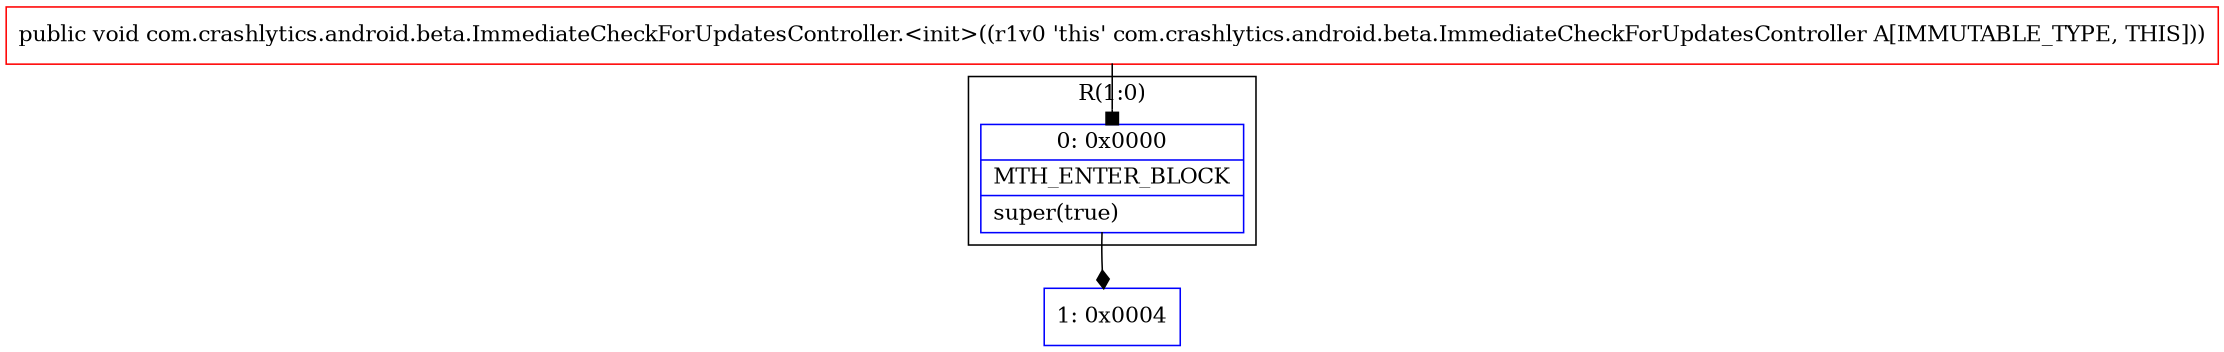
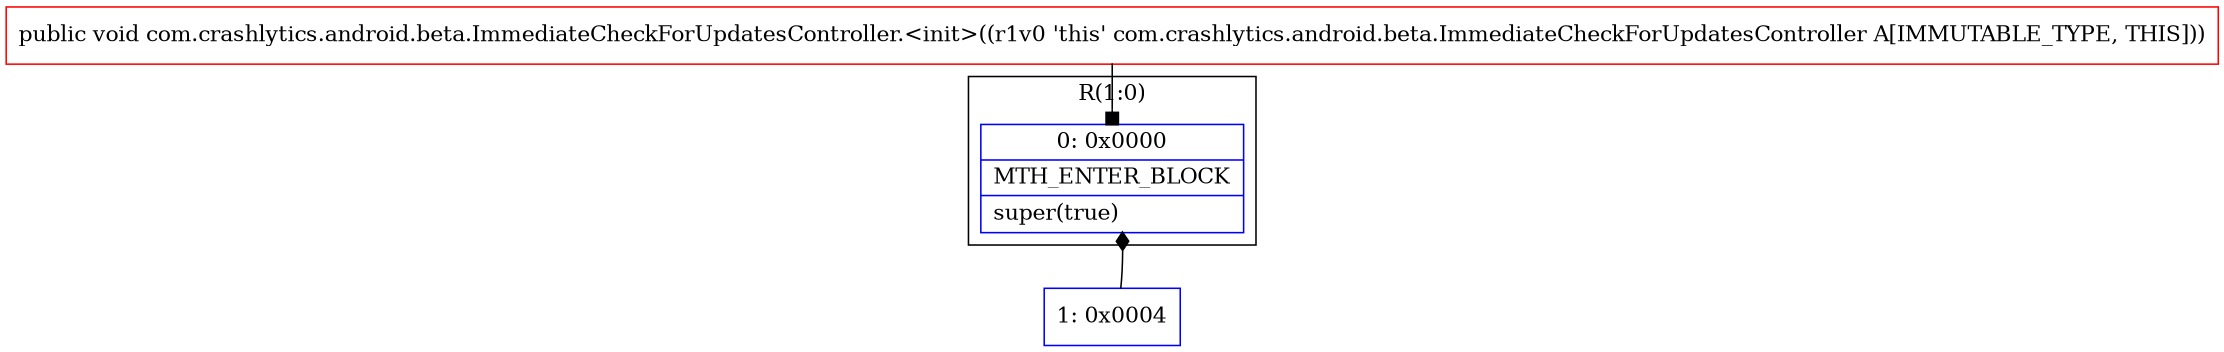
edge "0: 0x0000" -> "1: 0x0004": reversed
